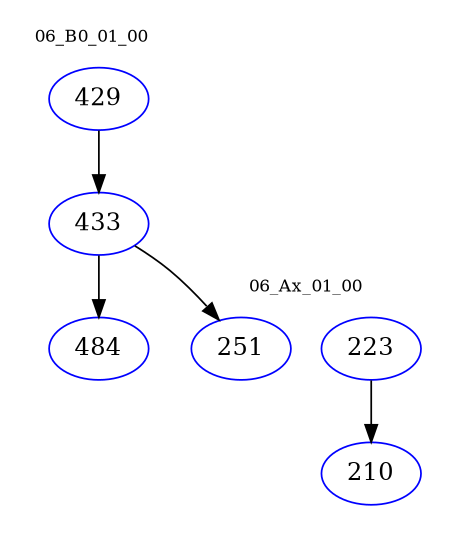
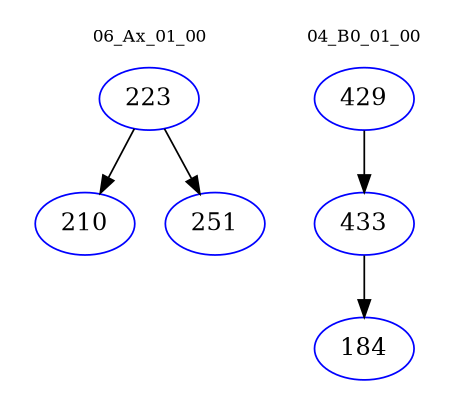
cluster "06_B0_01_00": label "06_B0_01_00" -> "04_B0_01_00"
edge "433" -> "251": now "223" -> "251"
node "484": label "484" -> "184"
